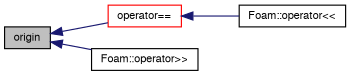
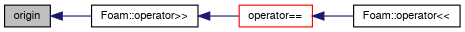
edge "operator==" -> "origin": now "operator==" -> "Foam::operator>>"
